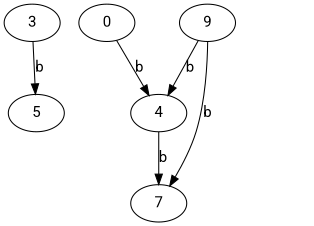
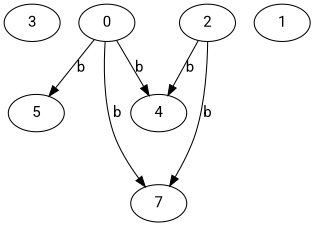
node "9": label "9" -> "2"
node "1": added
edge "3" -> "5": now "0" -> "5"
edge "4" -> "7": now "0" -> "7"
